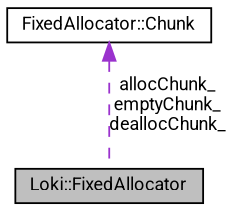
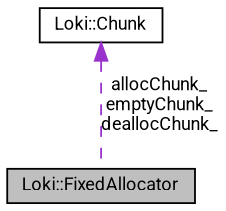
node "FixedAllocator::Chunk": label "FixedAllocator::Chunk" -> "Loki::Chunk"
